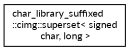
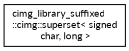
node "char_library_suffixed ::cimg::superset< signed char, long >": label "char_library_suffixed ::cimg::superset< signed char, long >" -> "cimg_library_suffixed ::cimg::superset< signed char, long >"
